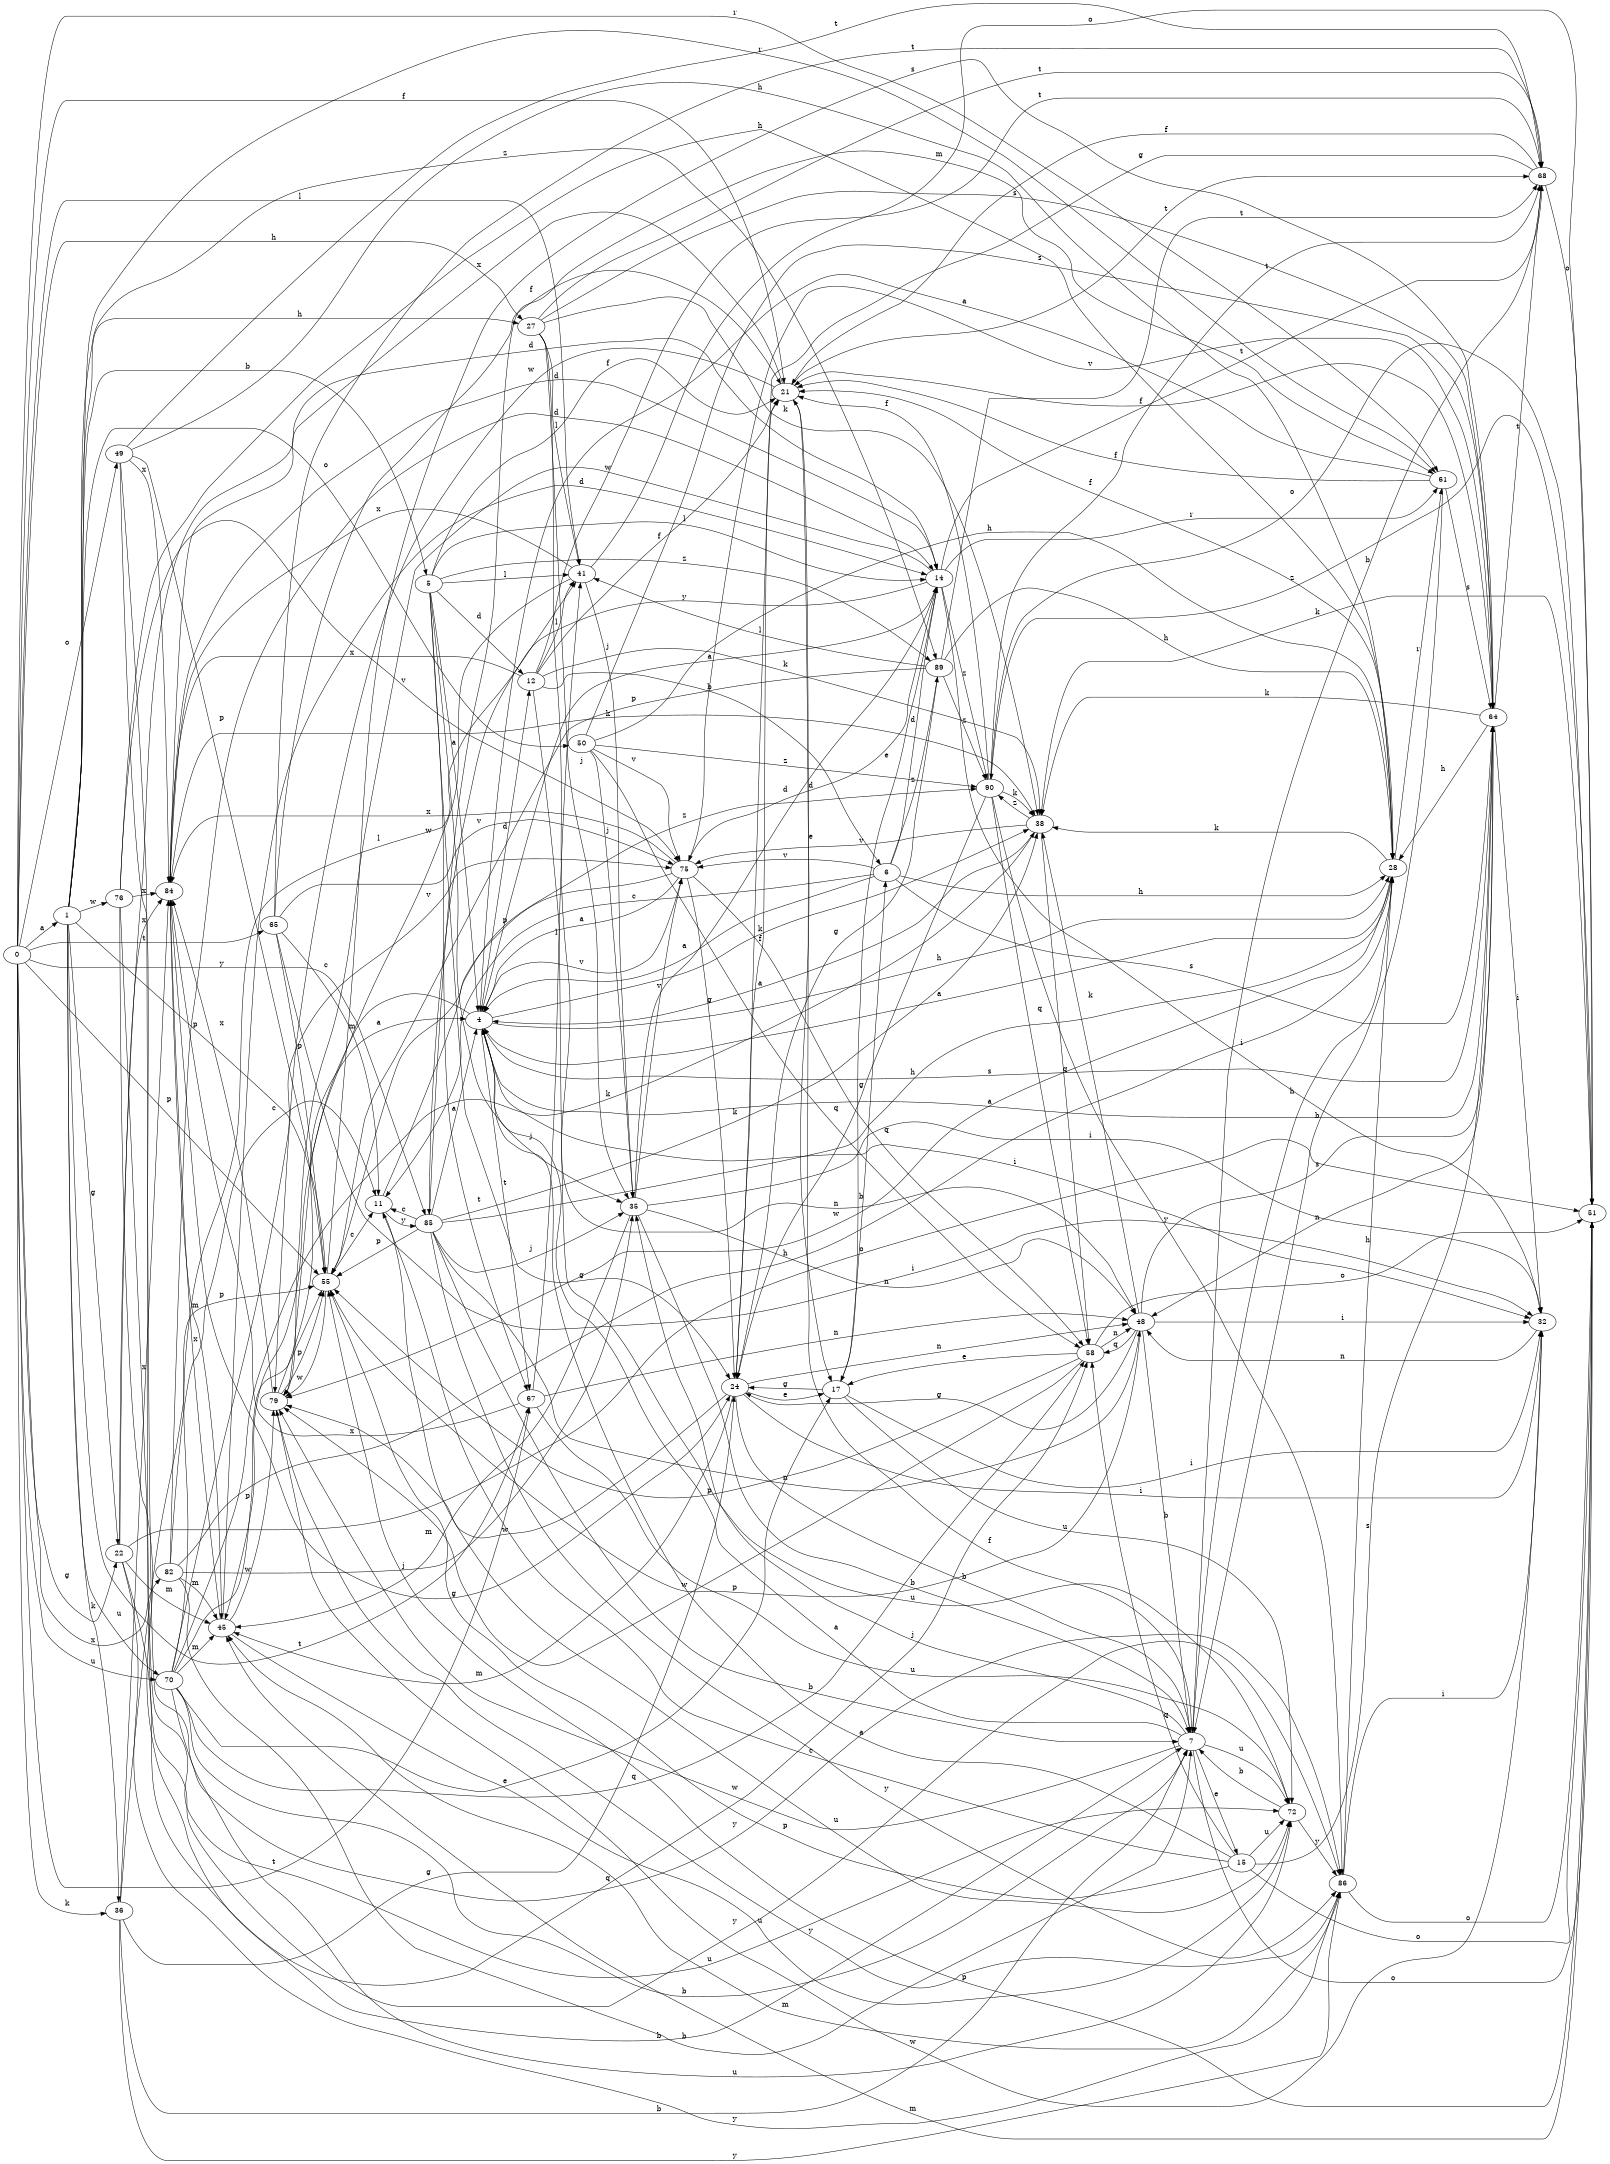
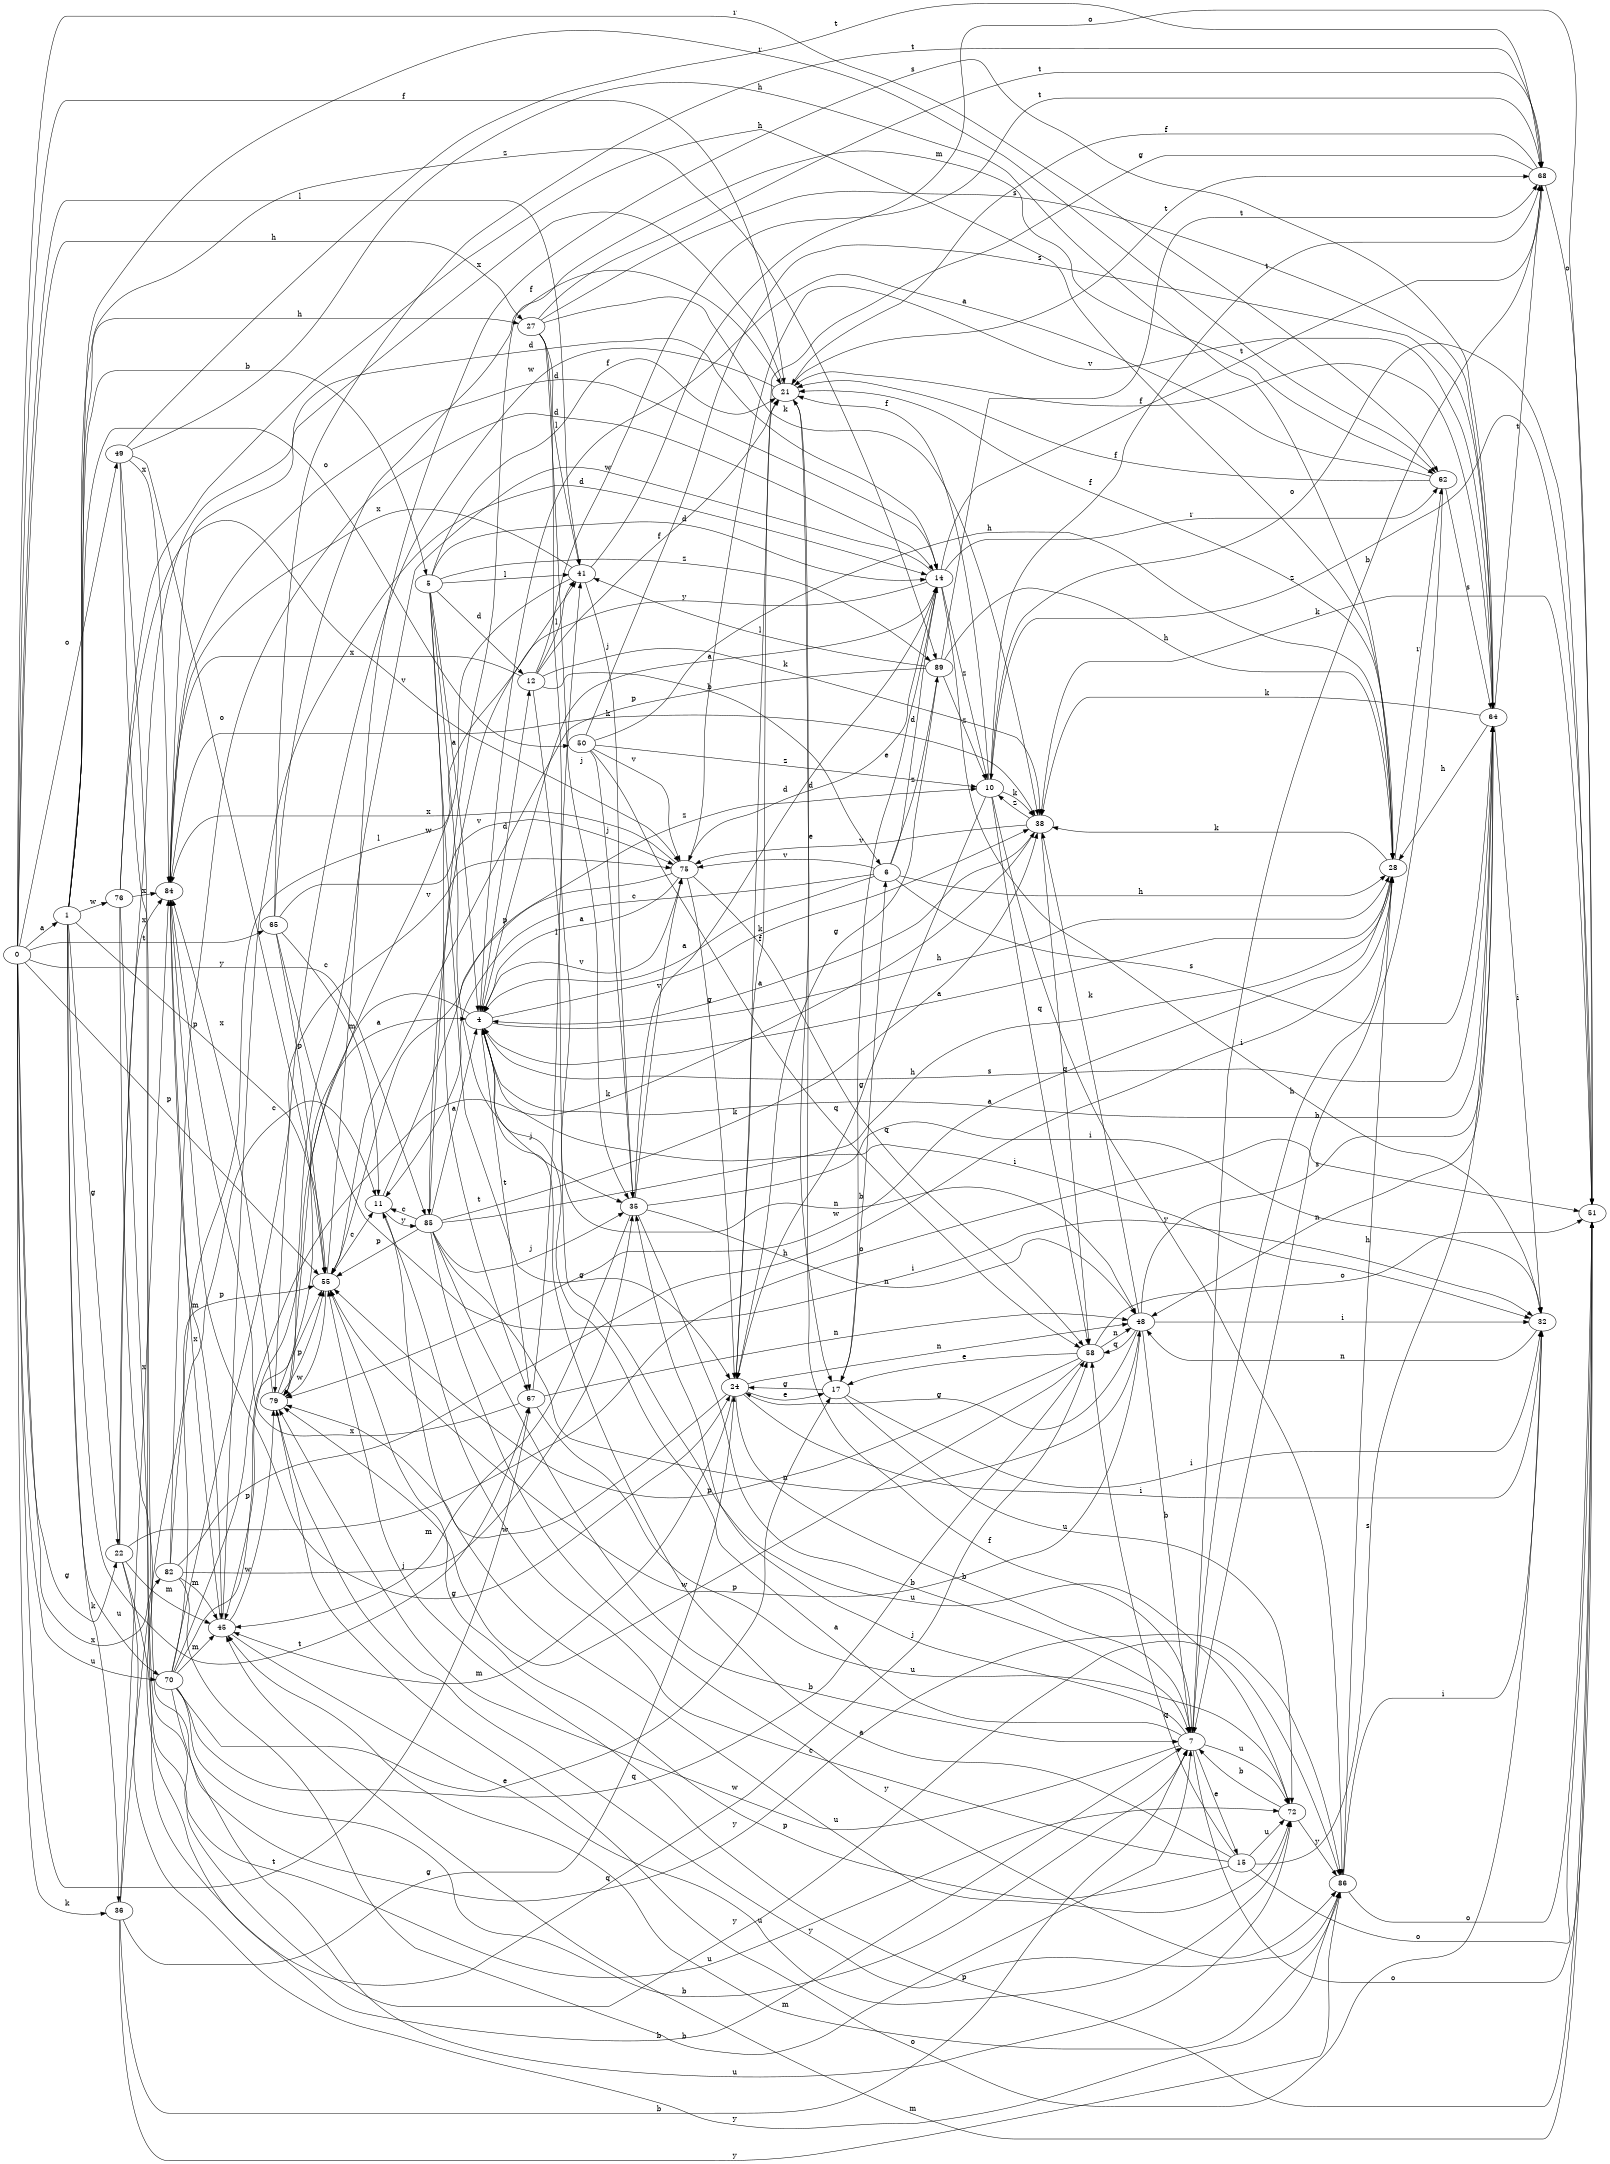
node "61": label "61" -> "62"
edge "5" -> "14": label "l" -> "d"
edge "49" -> "55": label "p" -> "o"
node "90": label "90" -> "10"
edge "32" -> "79": label "w" -> "o"
